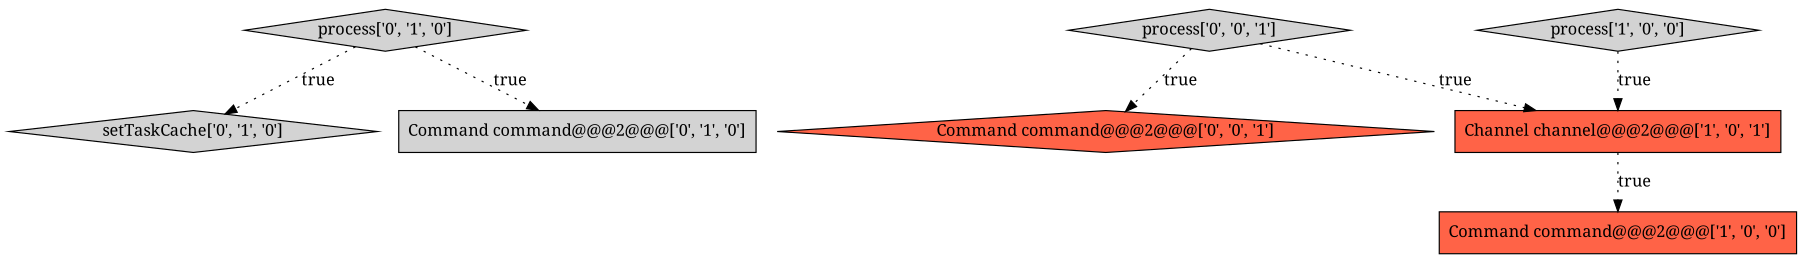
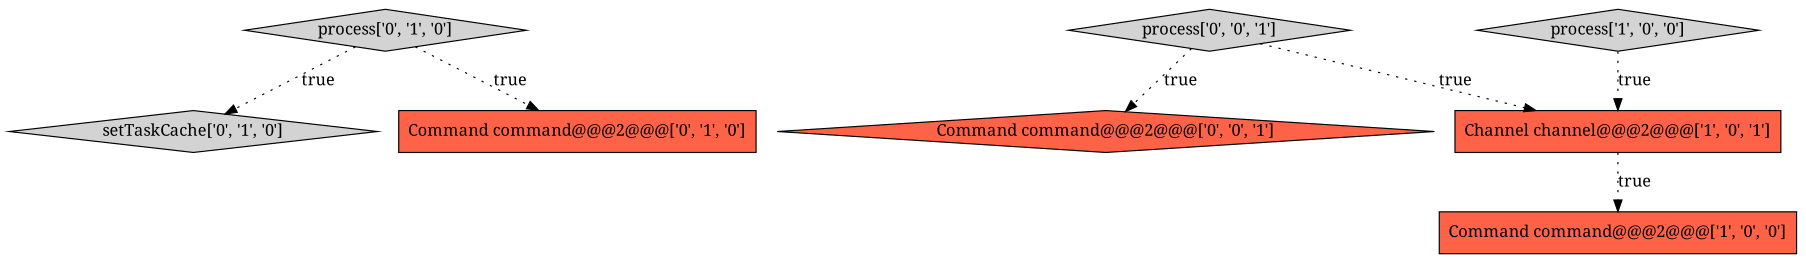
node "Command command@@@2@@@['0', '1', '0']": fillcolor lightgray -> tomato
